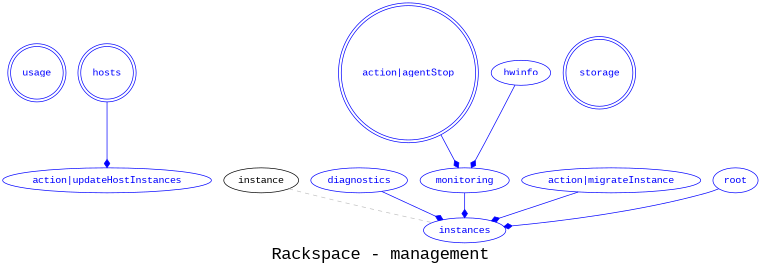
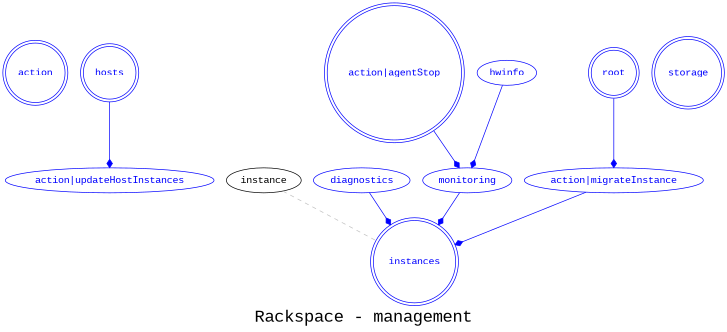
node "usage": label "usage" -> "action"
node "root": shape ellipse -> doublecircle
edge "root" -> "instances": now "root" -> "action|migrateInstance"
node "instances": shape ellipse -> doublecircle
